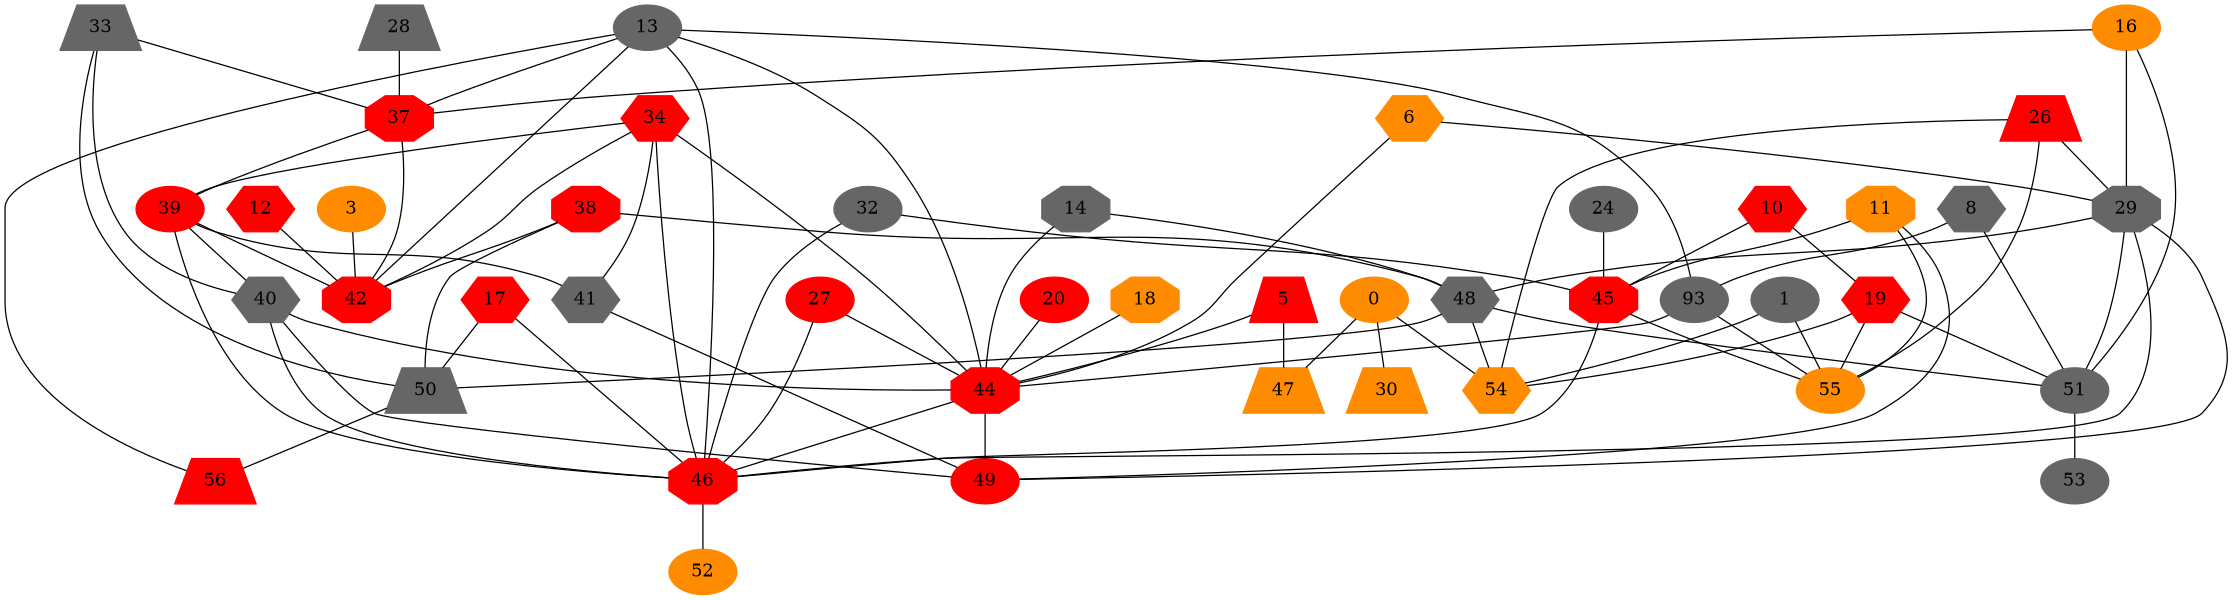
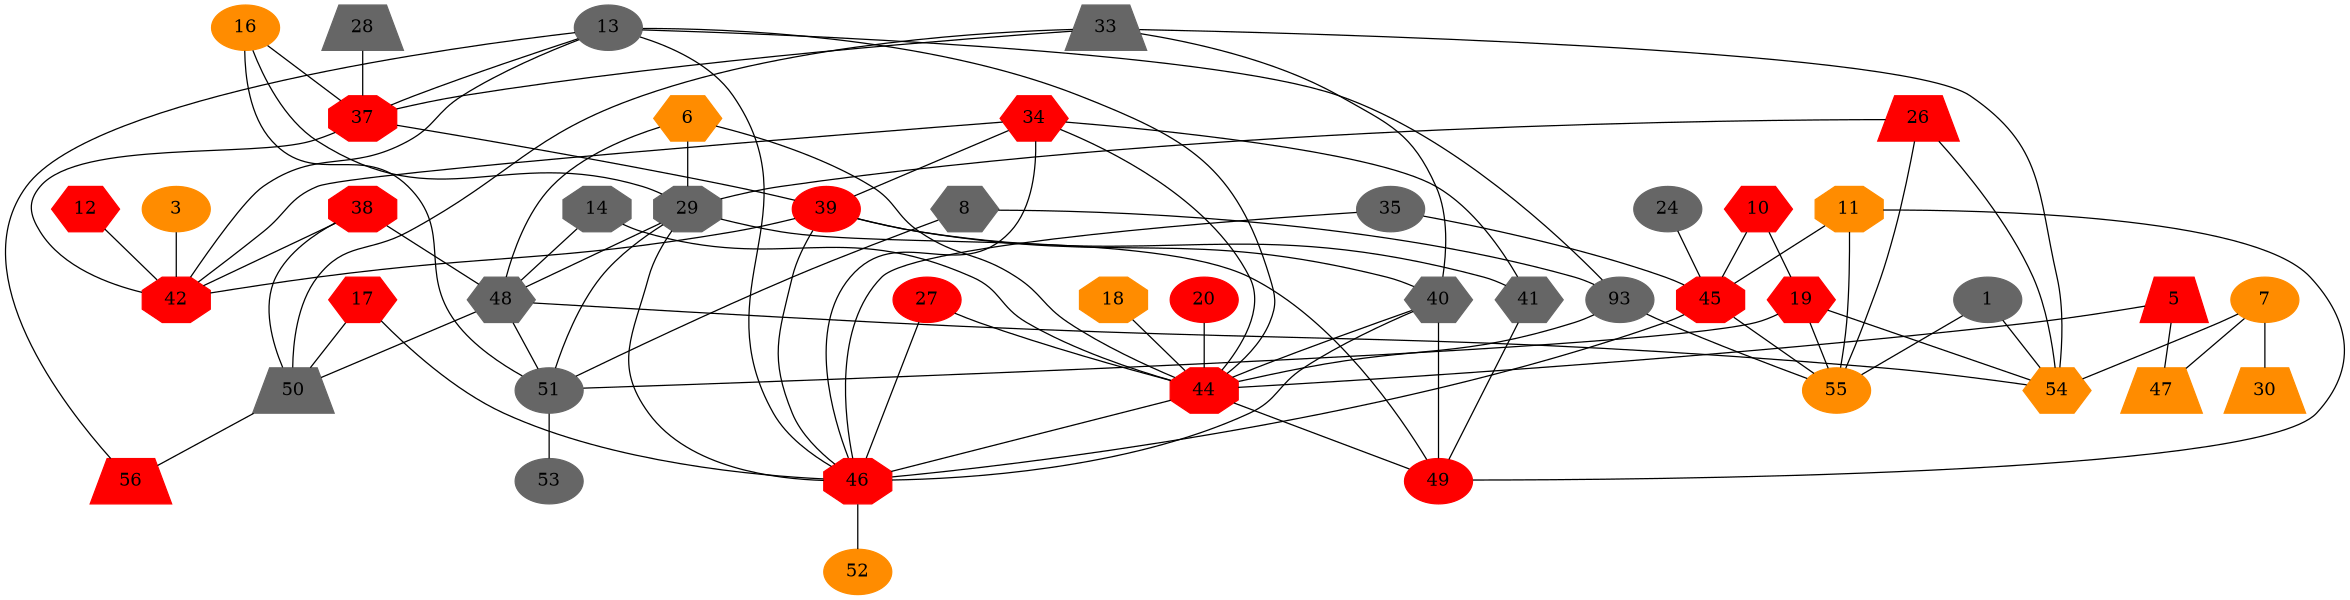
edge "33" -- "54": added
edge "6" -- "48": added
node "32": label "32" -> "35"
node "0": label "0" -> "7"
